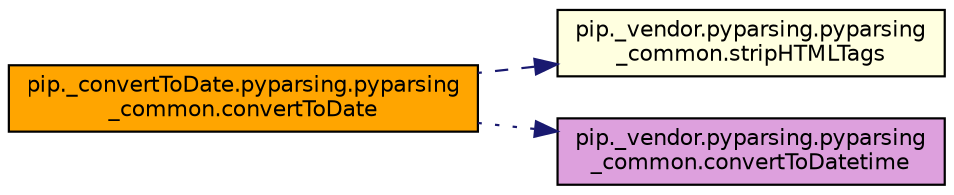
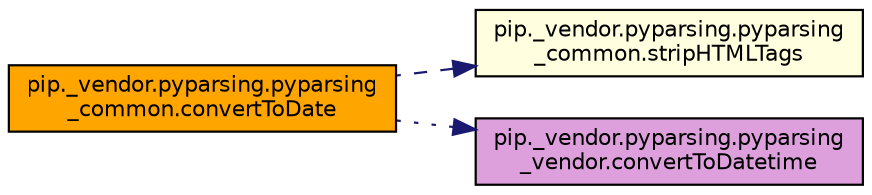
node "pip._convertToDate.pyparsing.pyparsing _common.convertToDate": label "pip._convertToDate.pyparsing.pyparsing _common.convertToDate" -> "pip._vendor.pyparsing.pyparsing _common.convertToDate"
node "pip._vendor.pyparsing.pyparsing _common.convertToDatetime": label "pip._vendor.pyparsing.pyparsing _common.convertToDatetime" -> "pip._vendor.pyparsing.pyparsing _vendor.convertToDatetime"
